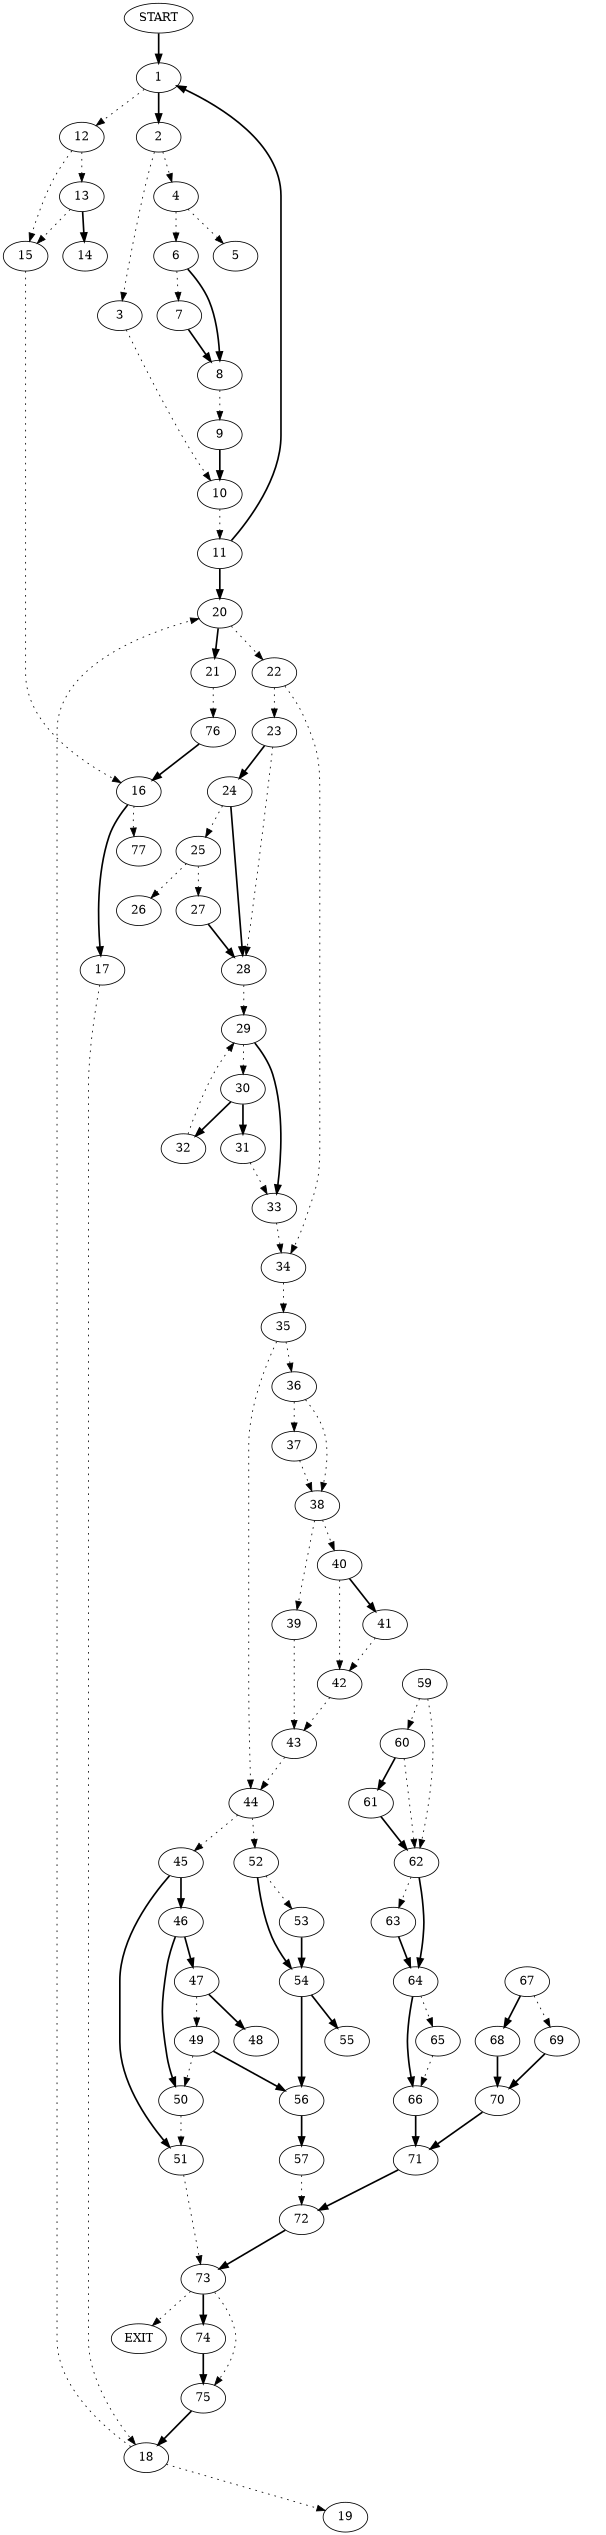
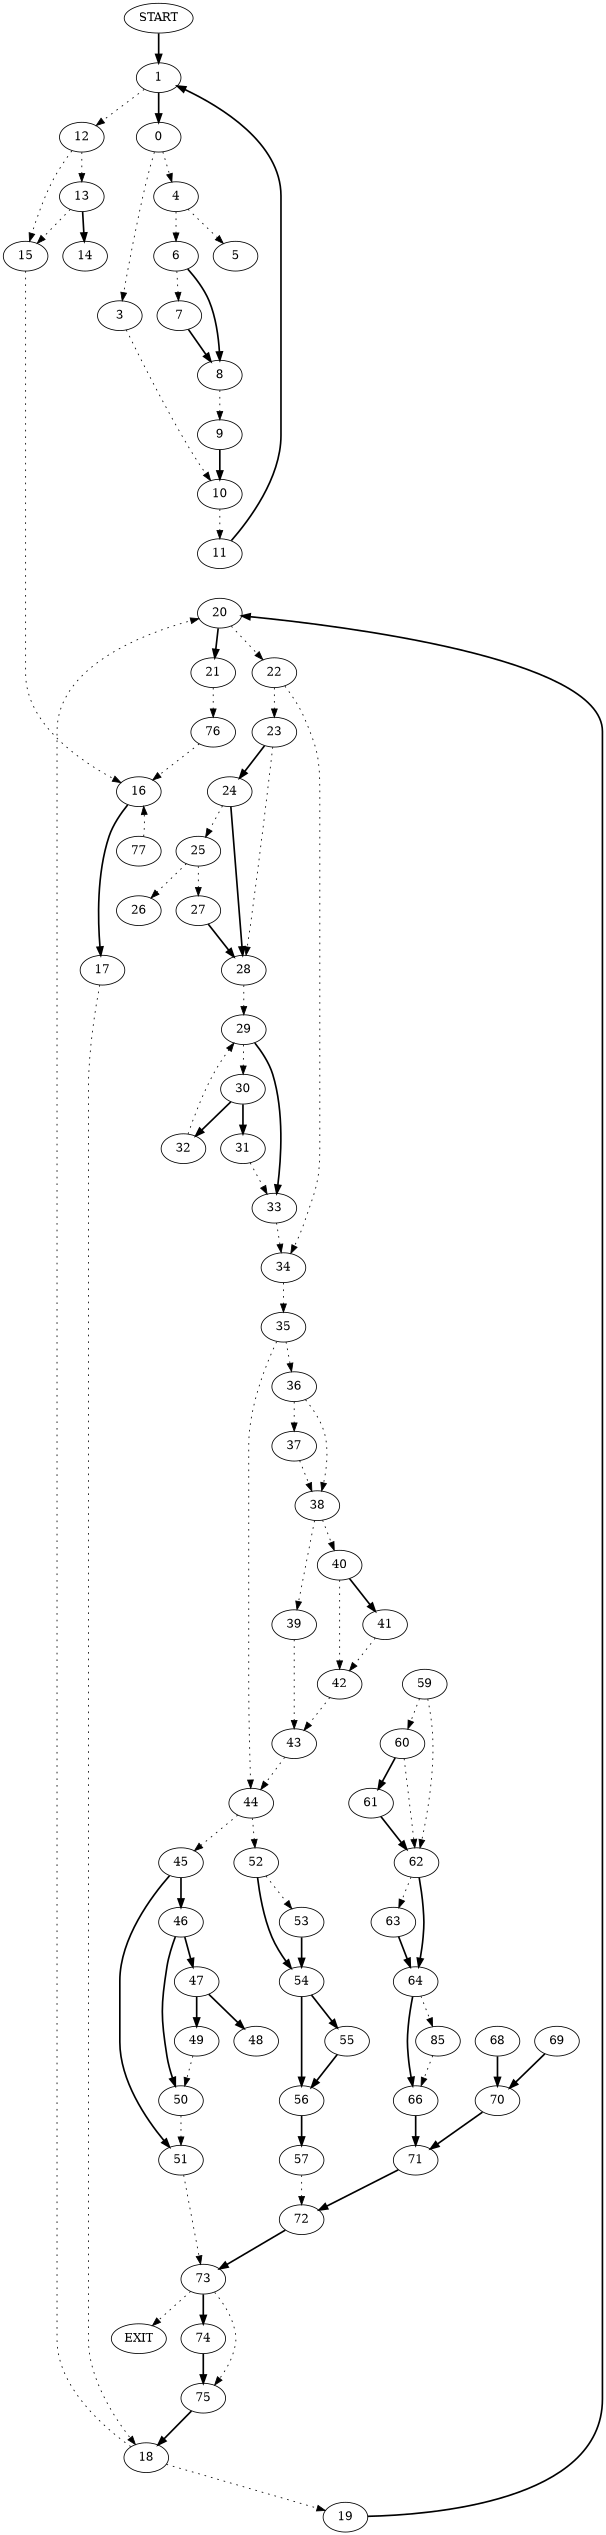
node "2": label "2" -> "0"
edge "11" -> "20": now "19" -> "20"
edge "76" -> "16": style bold -> dotted
edge "16" -> "77": reversed
node "67": removed
edge "47" -> "49": style dotted -> bold
node "65": label "65" -> "85"
edge "49" -> "56": now "55" -> "56"
